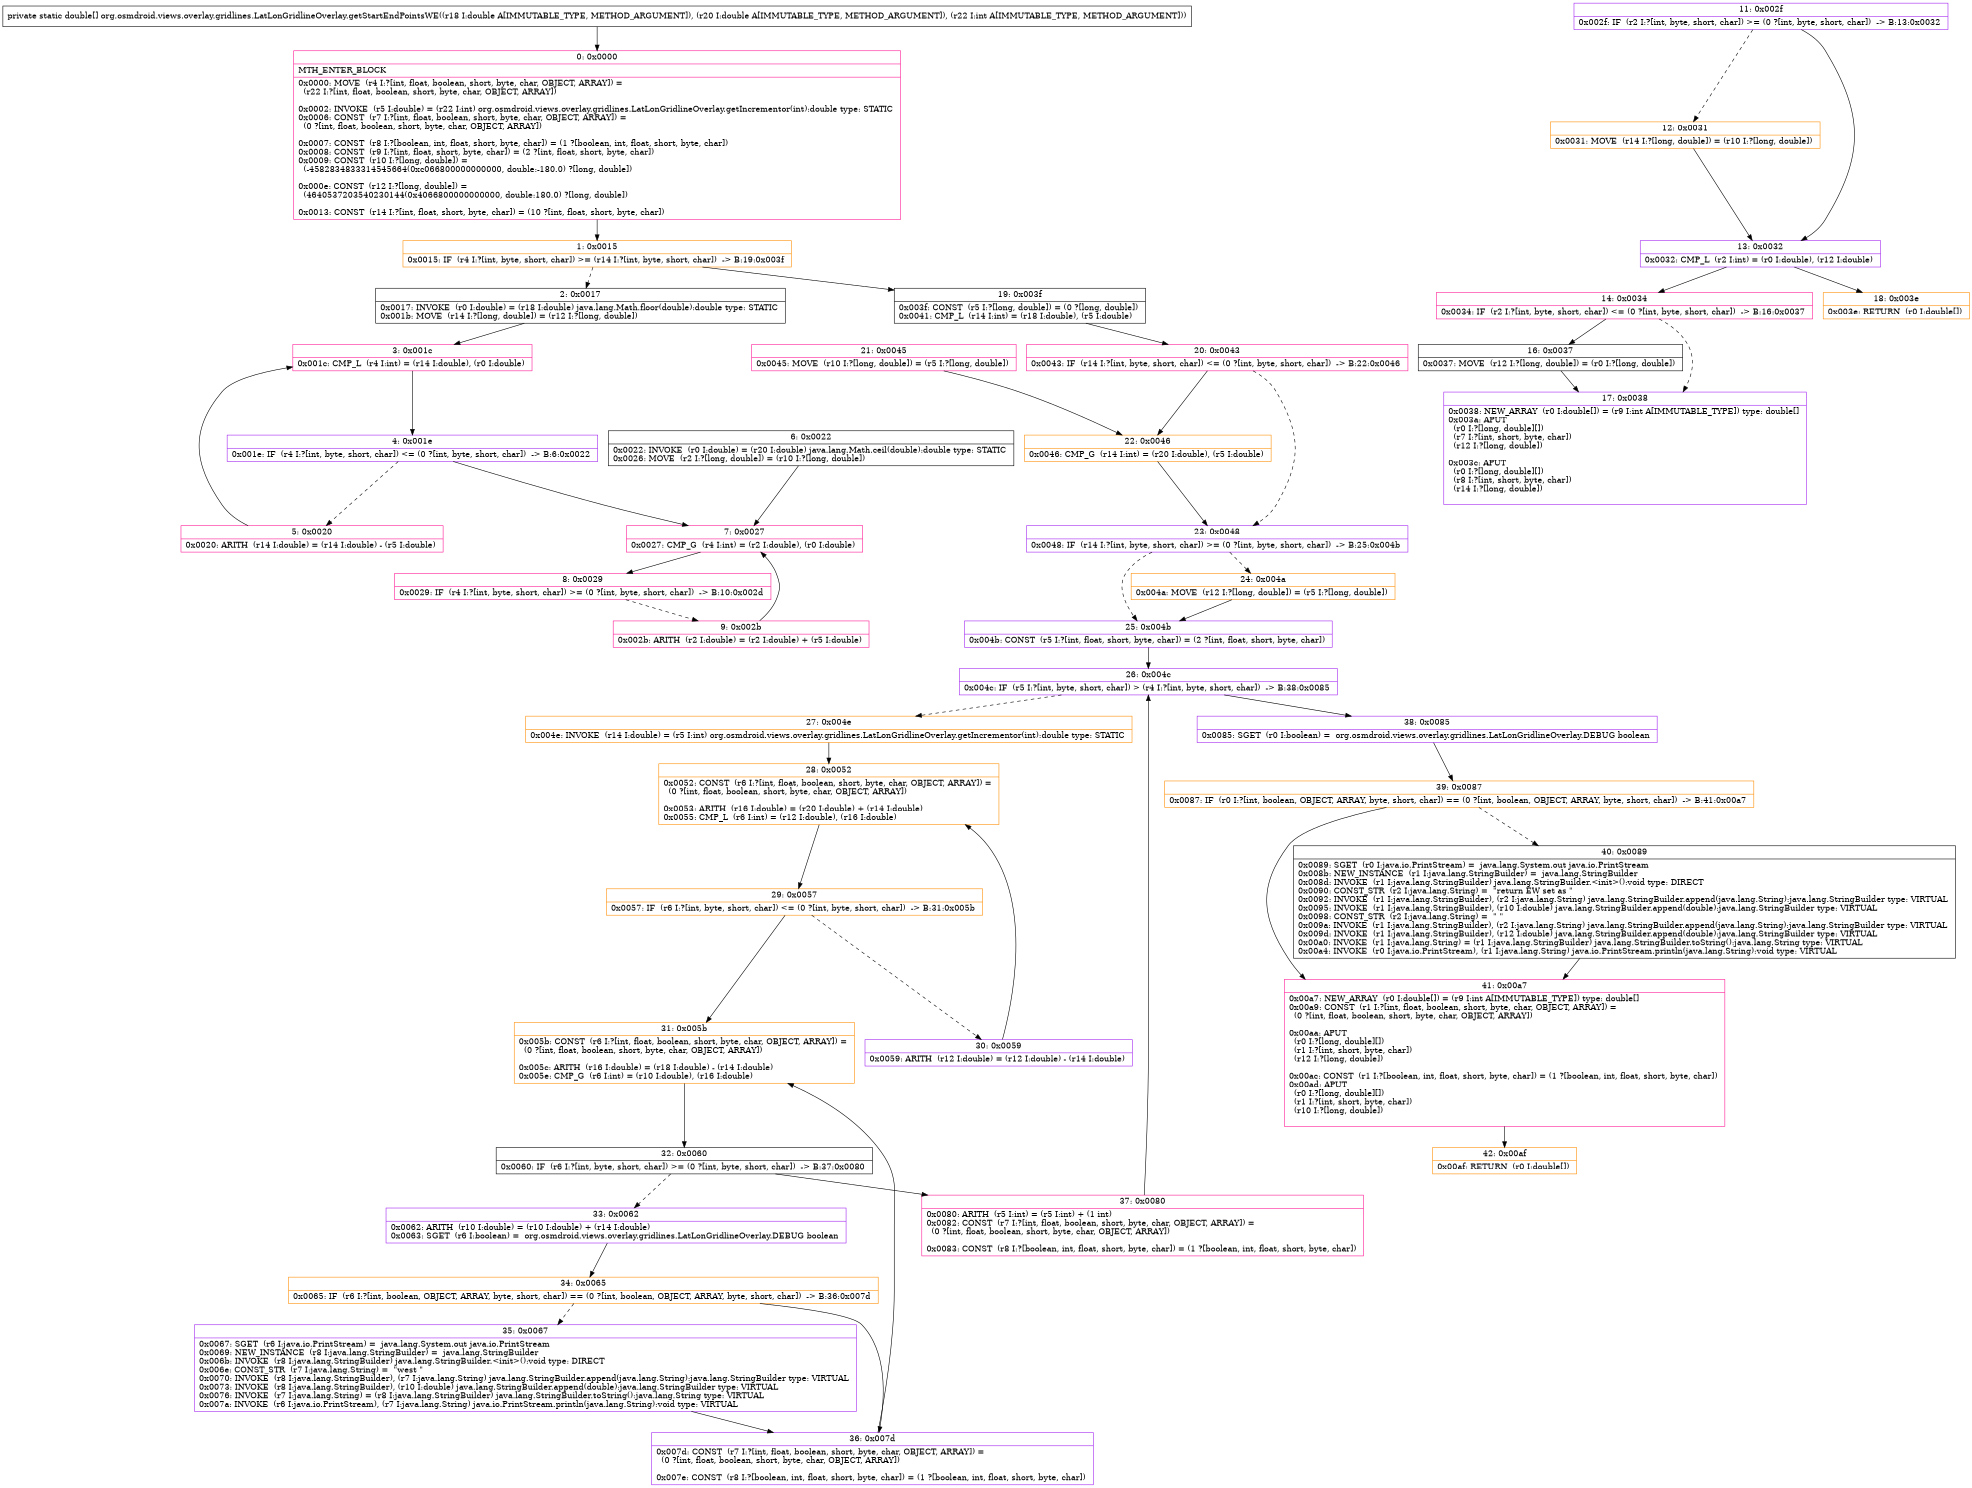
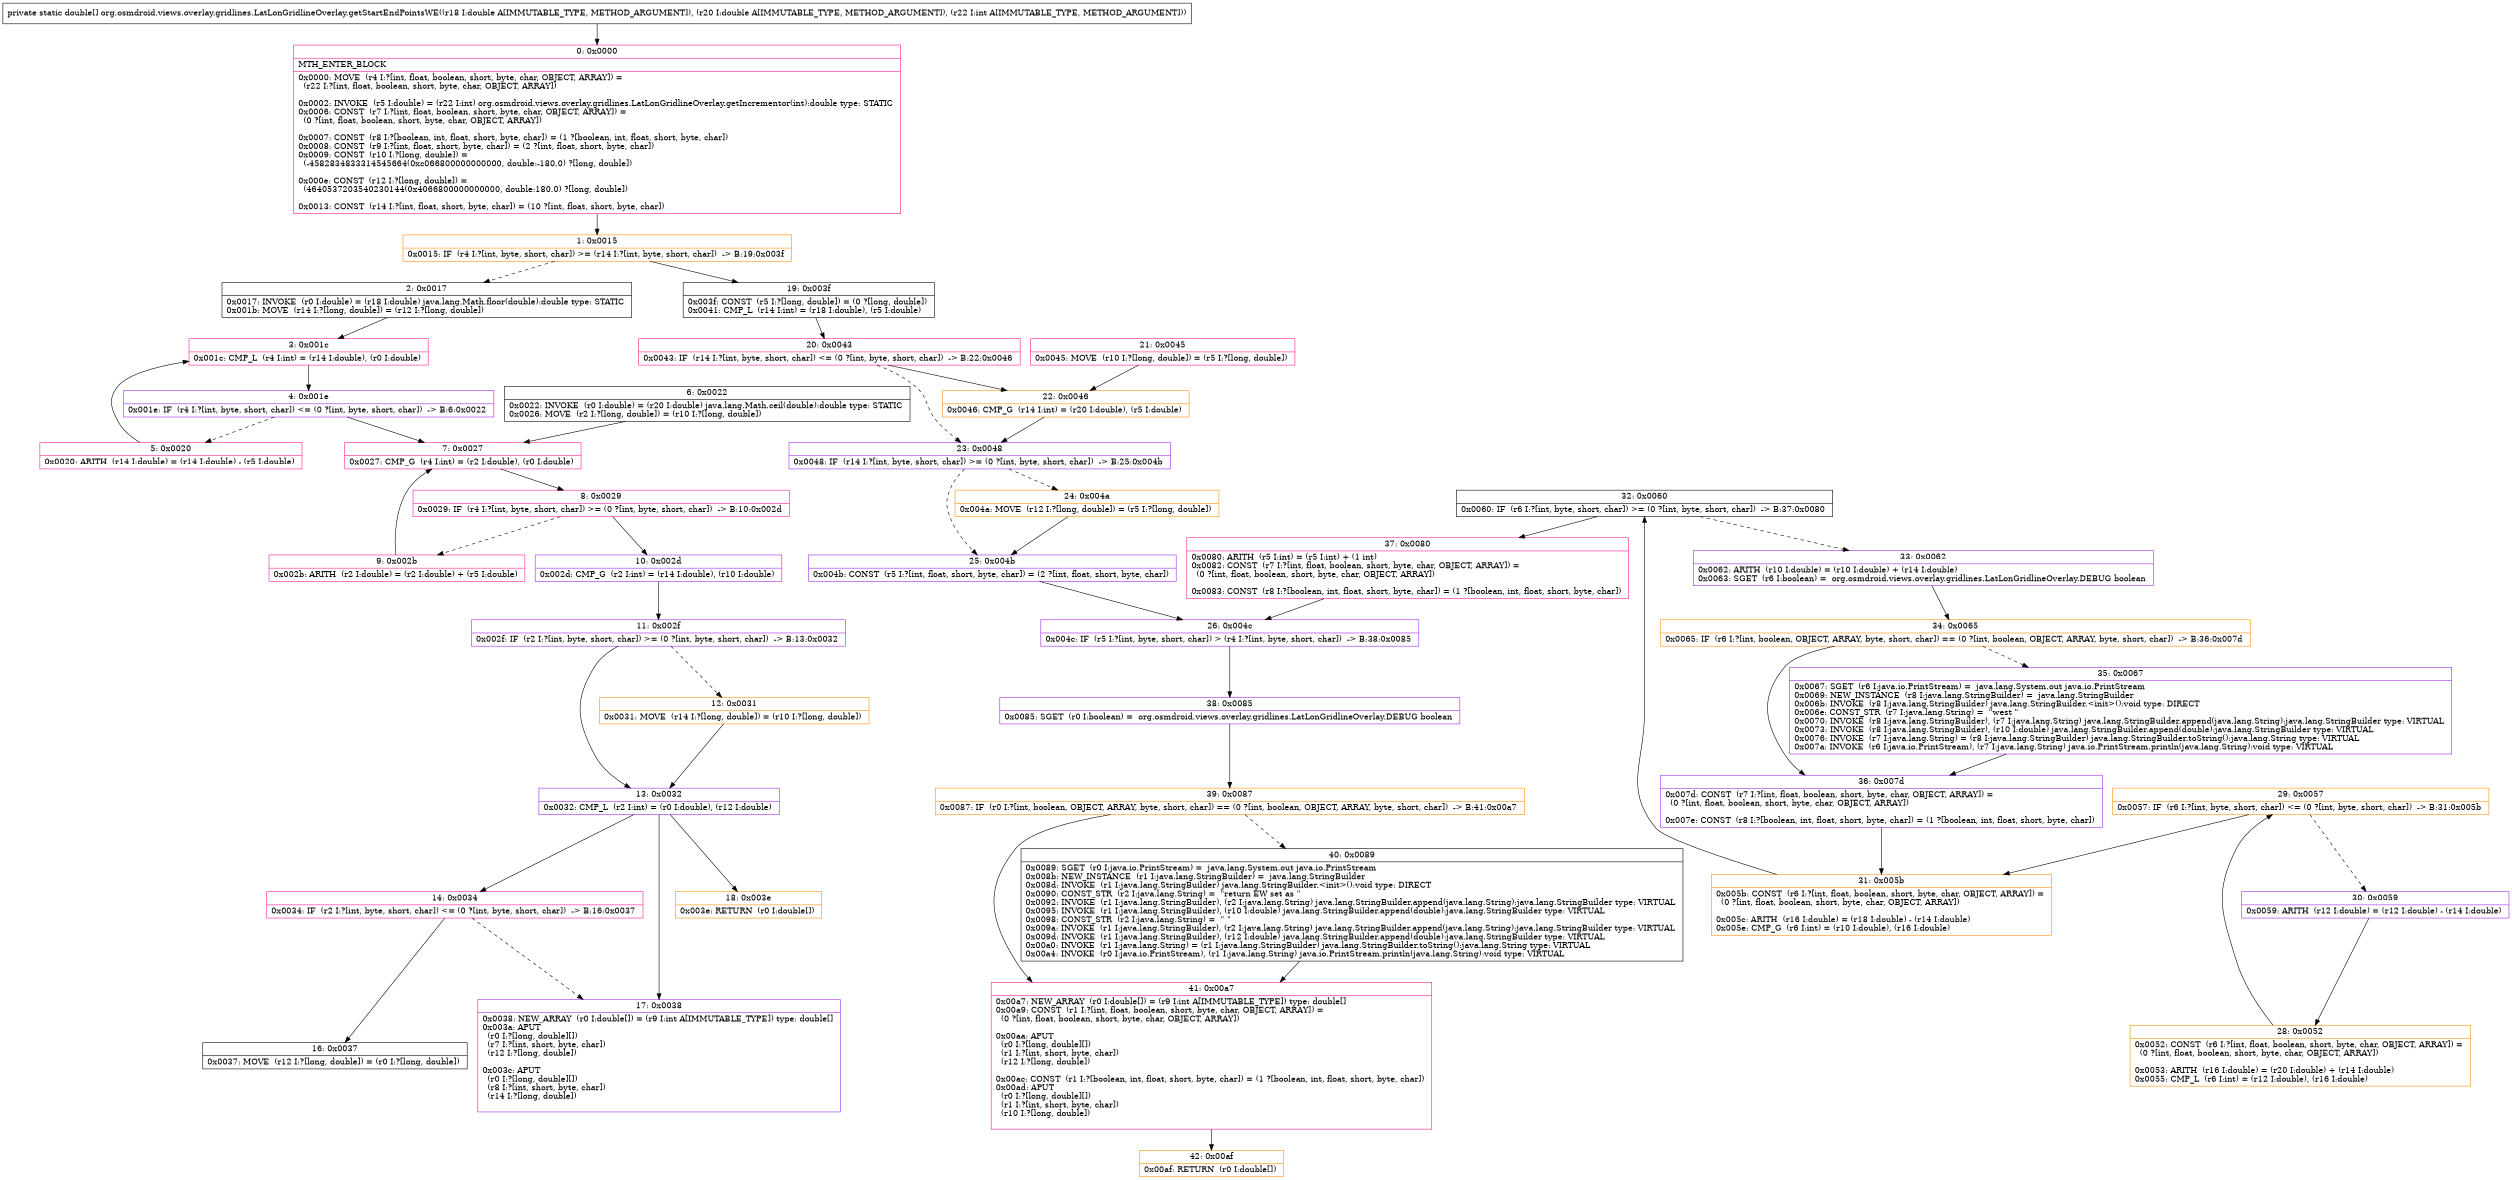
edge "16: 0x0037" -> "17: 0x0038": now "13: 0x0032" -> "17: 0x0038"
node "10: 0x002d": added
node "27: 0x004e": removed
